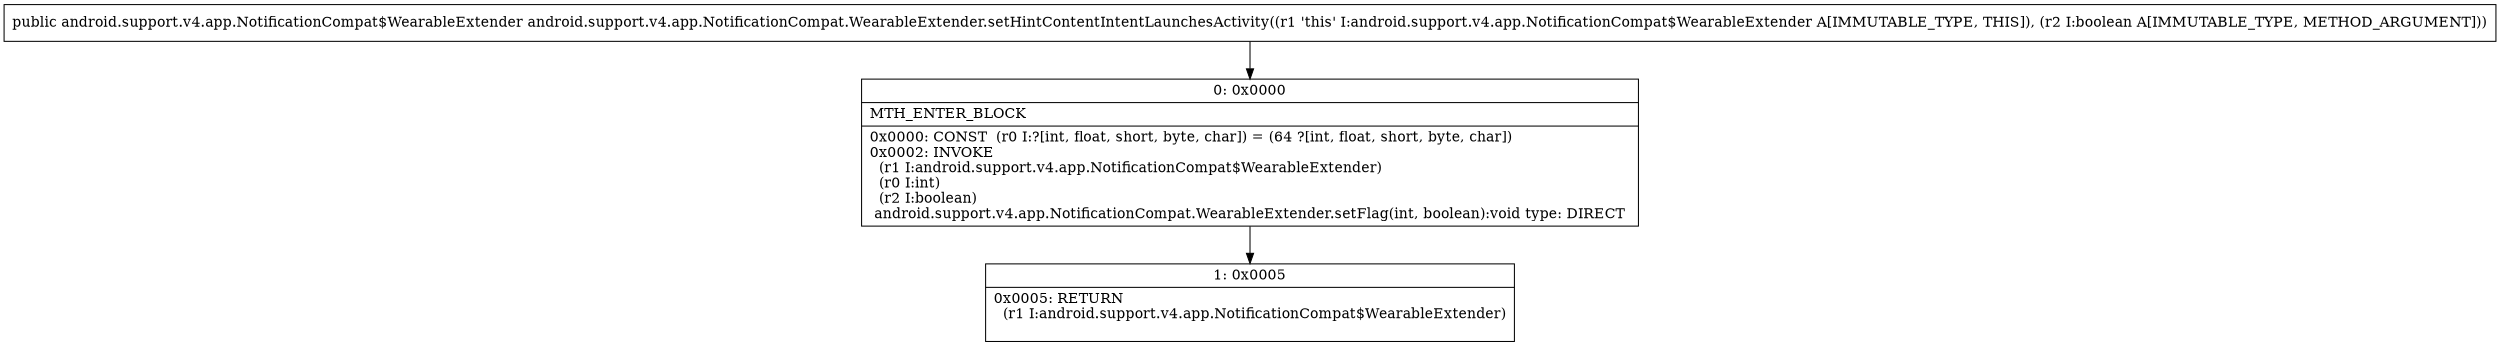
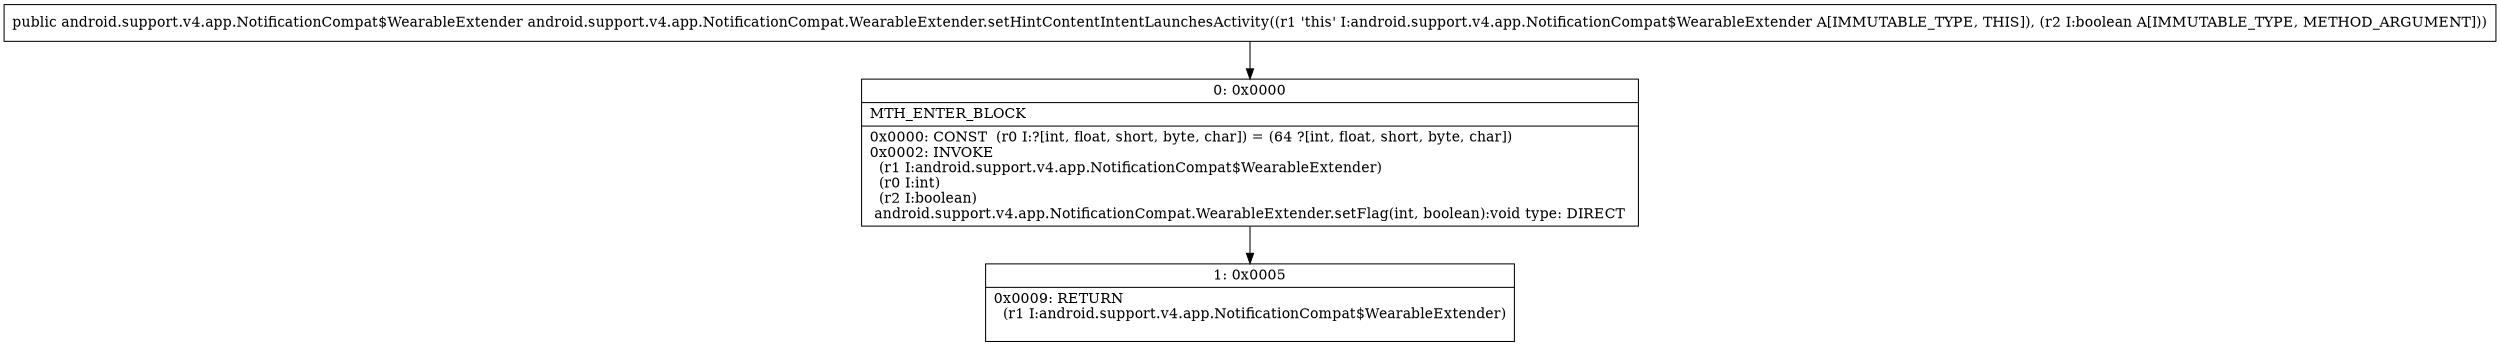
node "1: 0x0005": text "0x0005: RETURN" -> "0x0009: RETURN"
